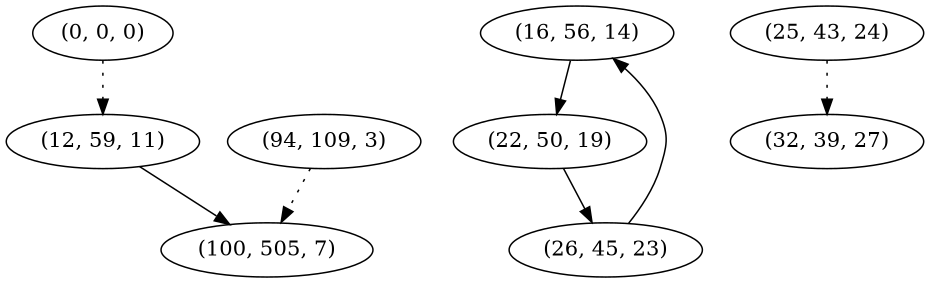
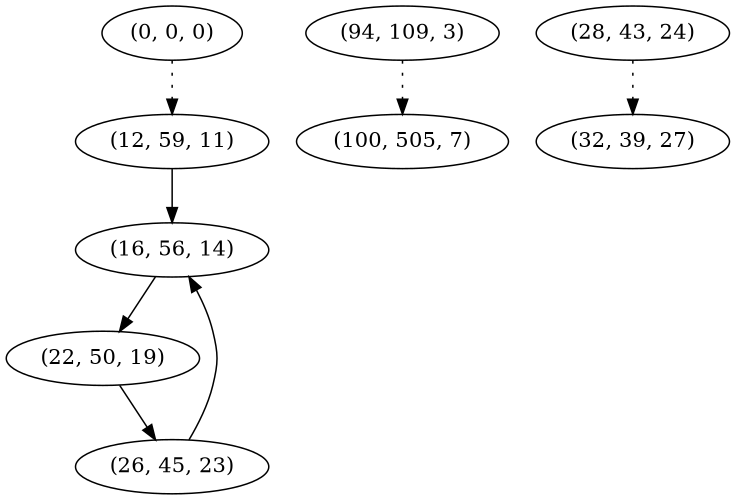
node "(25, 43, 24)": label "(25, 43, 24)" -> "(28, 43, 24)"
edge "(12, 59, 11)" -> "(100, 505, 7)": now "(12, 59, 11)" -> "(16, 56, 14)"
